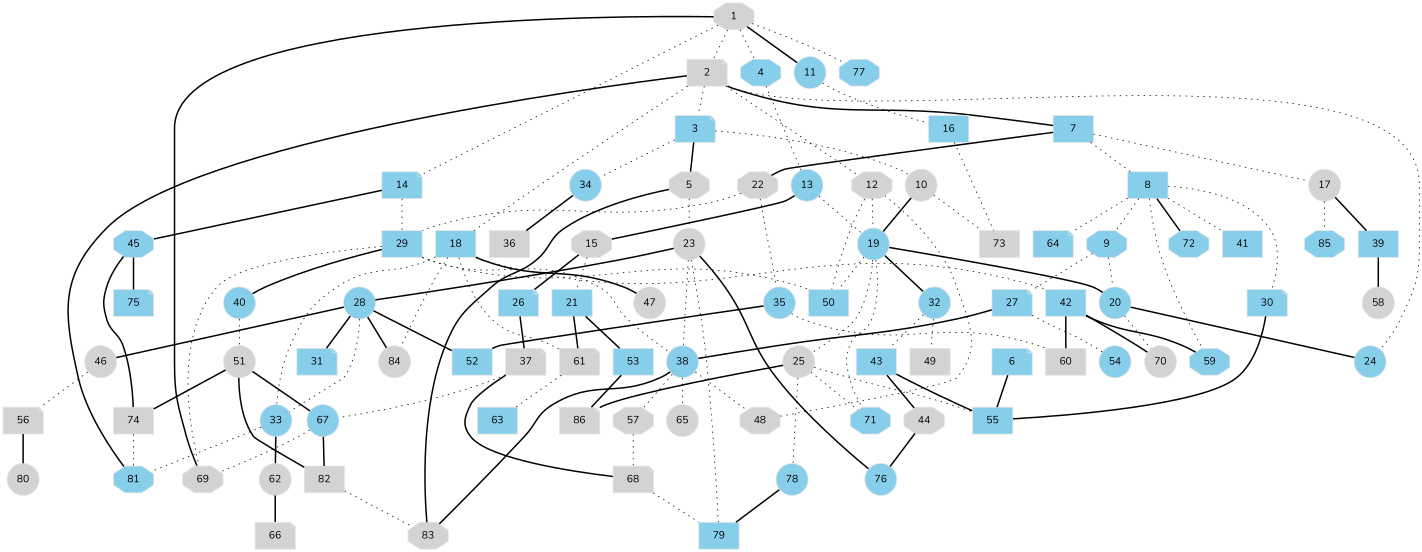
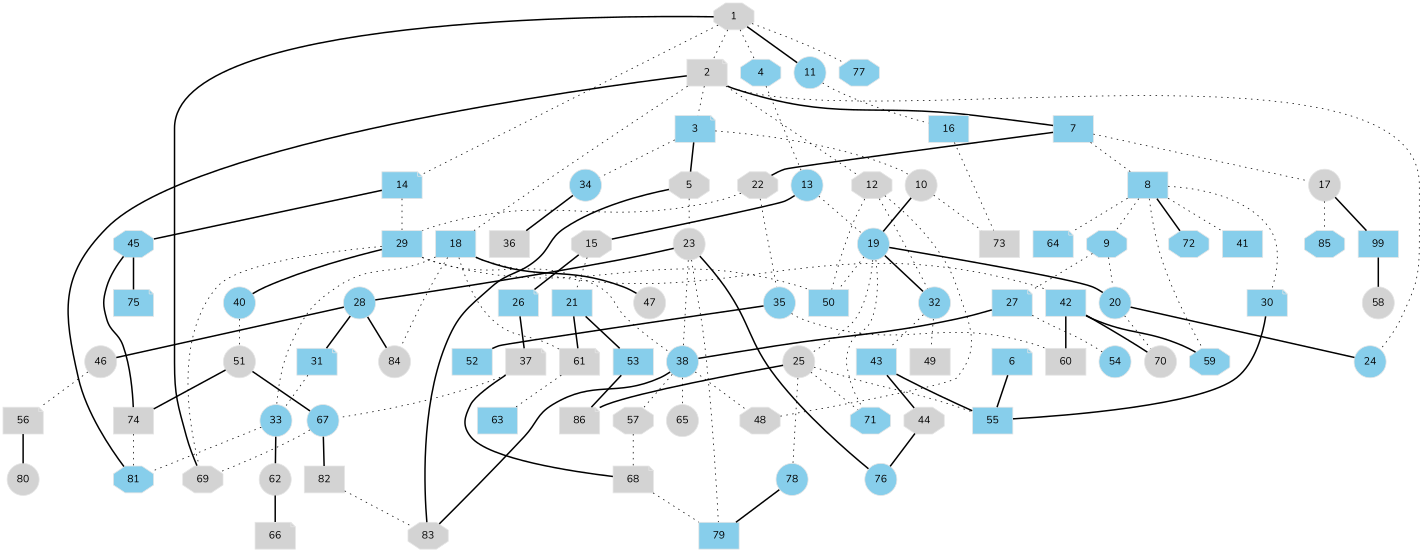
edge "12" -- "19": now "12" -- "32"
node "39": label "39" -> "99"
edge "28" -- "52": removed
edge "28" -- "33": now "31" -- "33"
edge "51" -- "82": removed
